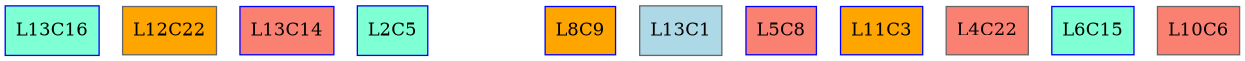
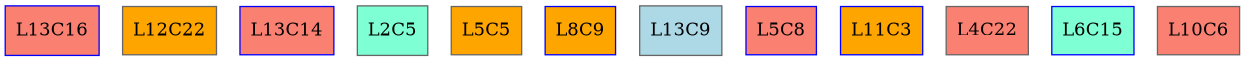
node "L13C16": fillcolor aquamarine -> salmon
node "L2C5": color blue -> gray40
node "L5C5": added
node "L13C1": label "L13C1" -> "L13C9"
